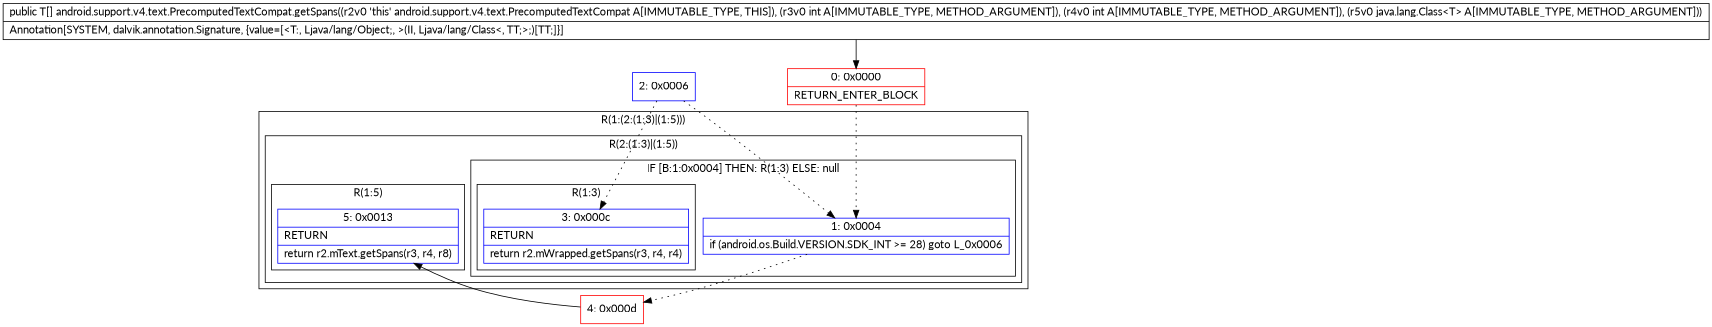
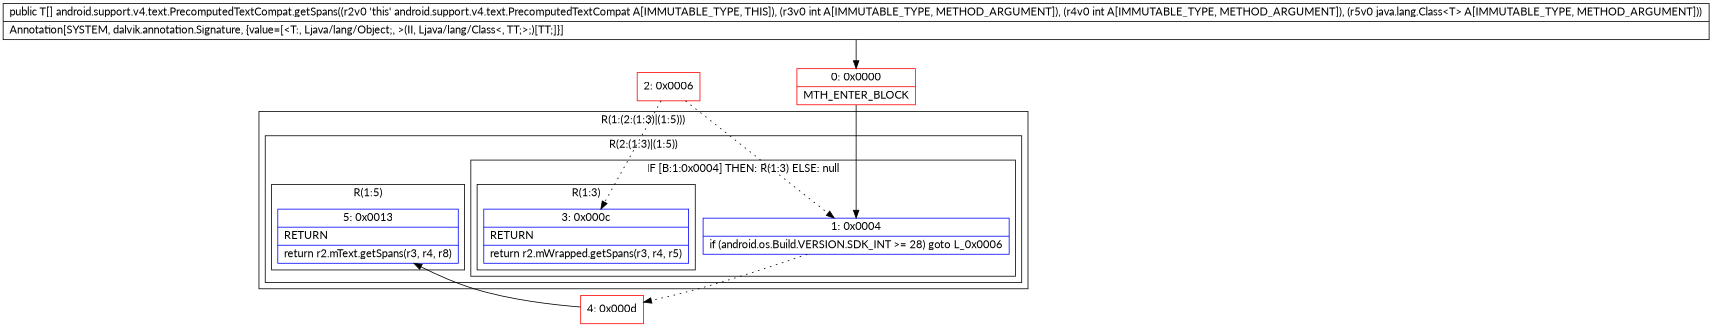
node "2: 0x0006": color blue -> red
node "0: 0x0000": text "RETURN_ENTER_BLOCK" -> "MTH_ENTER_BLOCK"
edge "0: 0x0000" -> "1: 0x0004": style dotted -> solid
node "3: 0x000c": text "return r2.mWrapped.getSpans(r3, r4, r4)" -> "return r2.mWrapped.getSpans(r3, r4, r5)"
